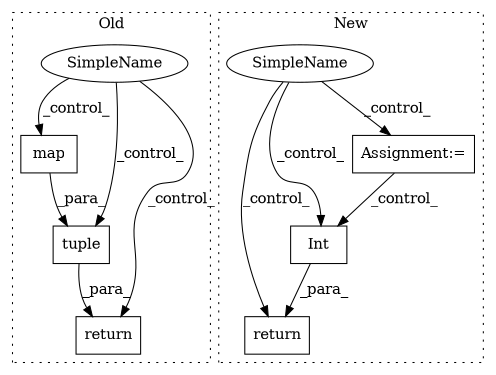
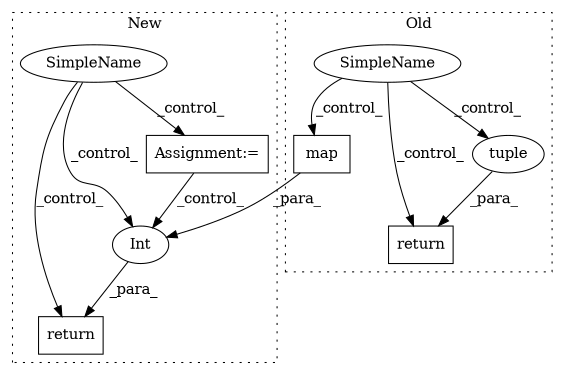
edge "map" -> "tuple": now "map" -> "Int"
node "tuple": shape box -> ellipse
node "Int": shape box -> ellipse
